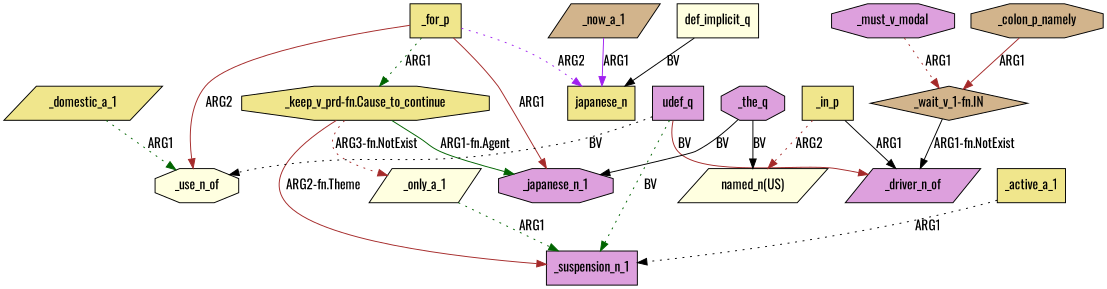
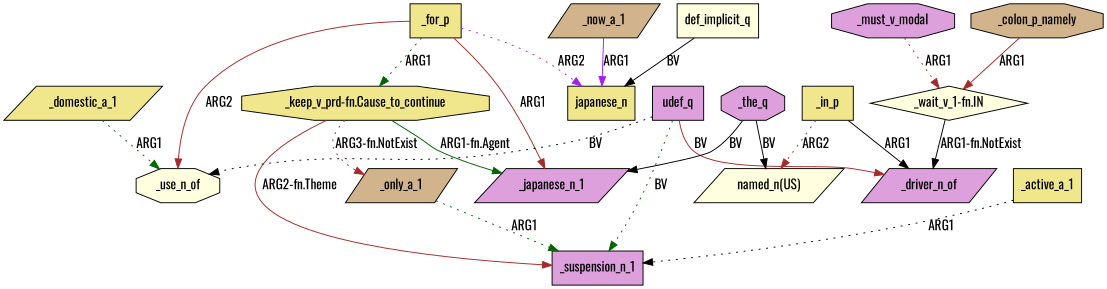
node "_wait_v_1-fn.IN": fillcolor tan -> lightyellow
node "_only_a_1": fillcolor lightyellow -> tan
node "_japanese_n_1": shape octagon -> parallelogram
